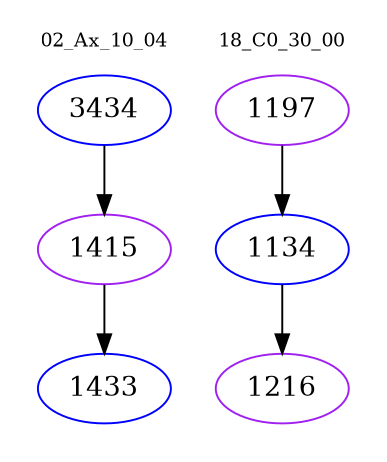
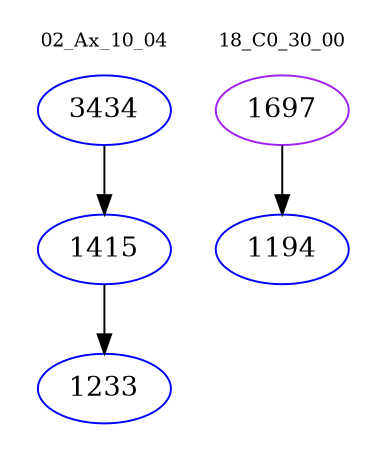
node "1197": label "1197" -> "1697"
node "1415": color purple -> blue
node "1134": label "1134" -> "1194"
node "1433": label "1433" -> "1233"
node "1216": removed
